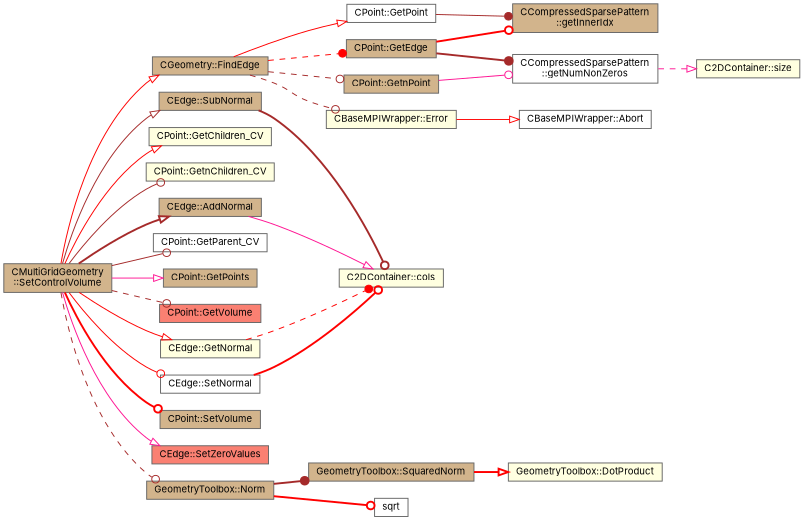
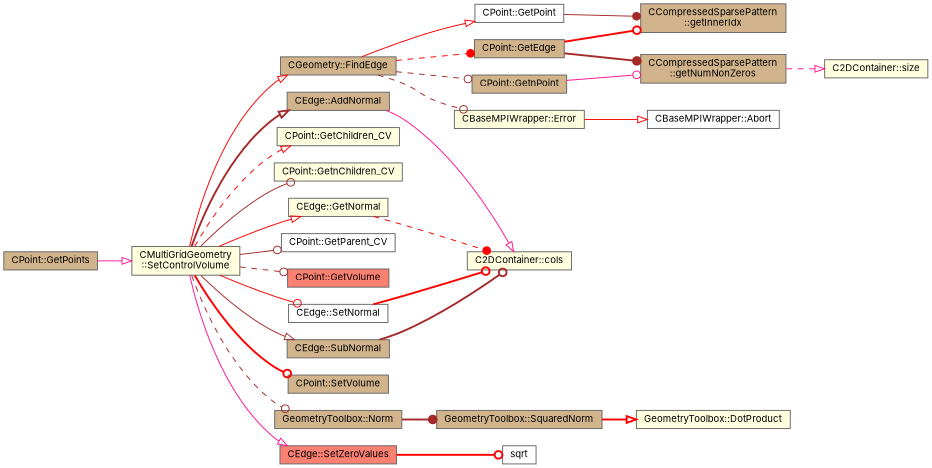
node "CCompressedSparsePattern ::getNumNonZeros": fillcolor white -> tan
edge "CMultiGridGeometry ::SetControlVolume" -> "CPoint::GetChildren_CV": style solid -> dashed
node "CMultiGridGeometry ::SetControlVolume": fillcolor tan -> lightyellow
edge "CMultiGridGeometry ::SetControlVolume" -> "CPoint::GetPoints": reversed
edge "GeometryToolbox::Norm" -> "sqrt": now "CEdge::SetZeroValues" -> "sqrt"
